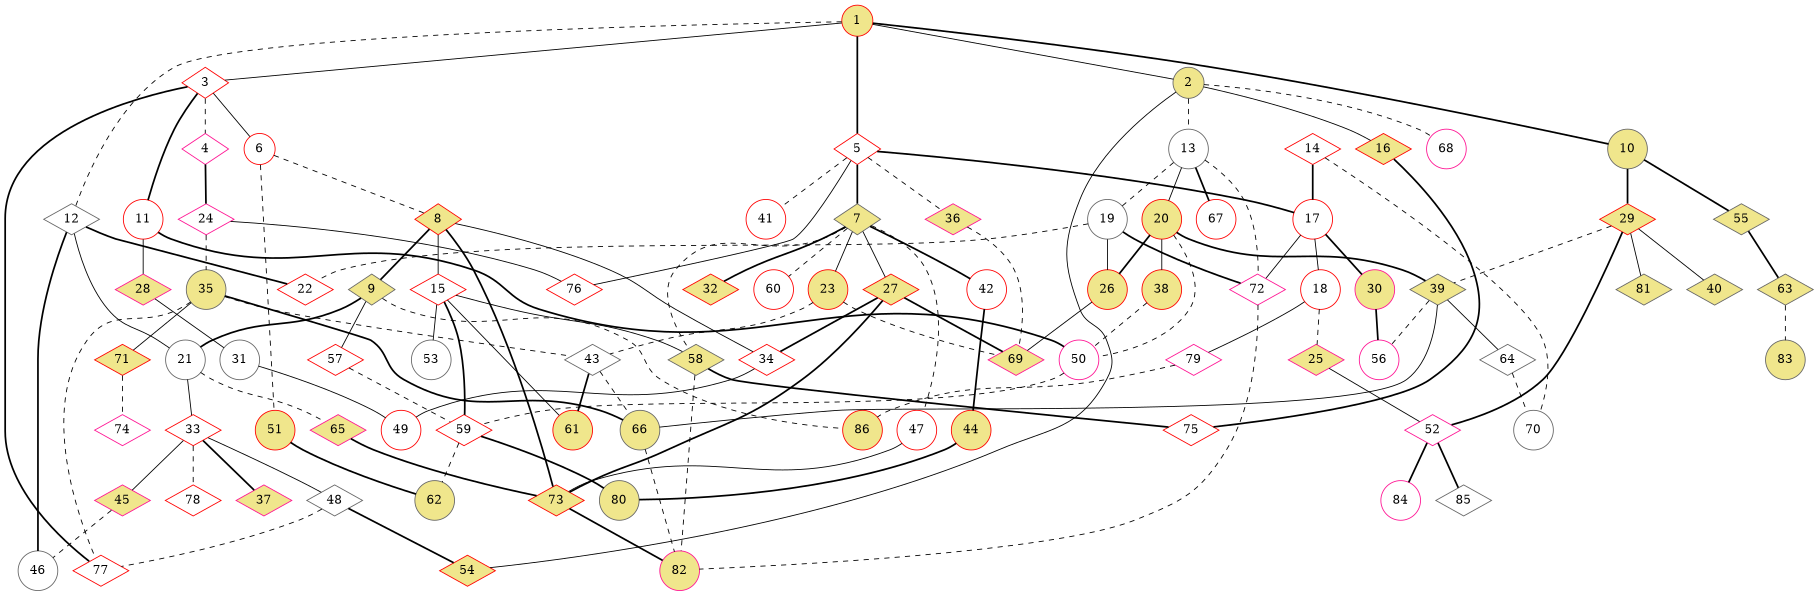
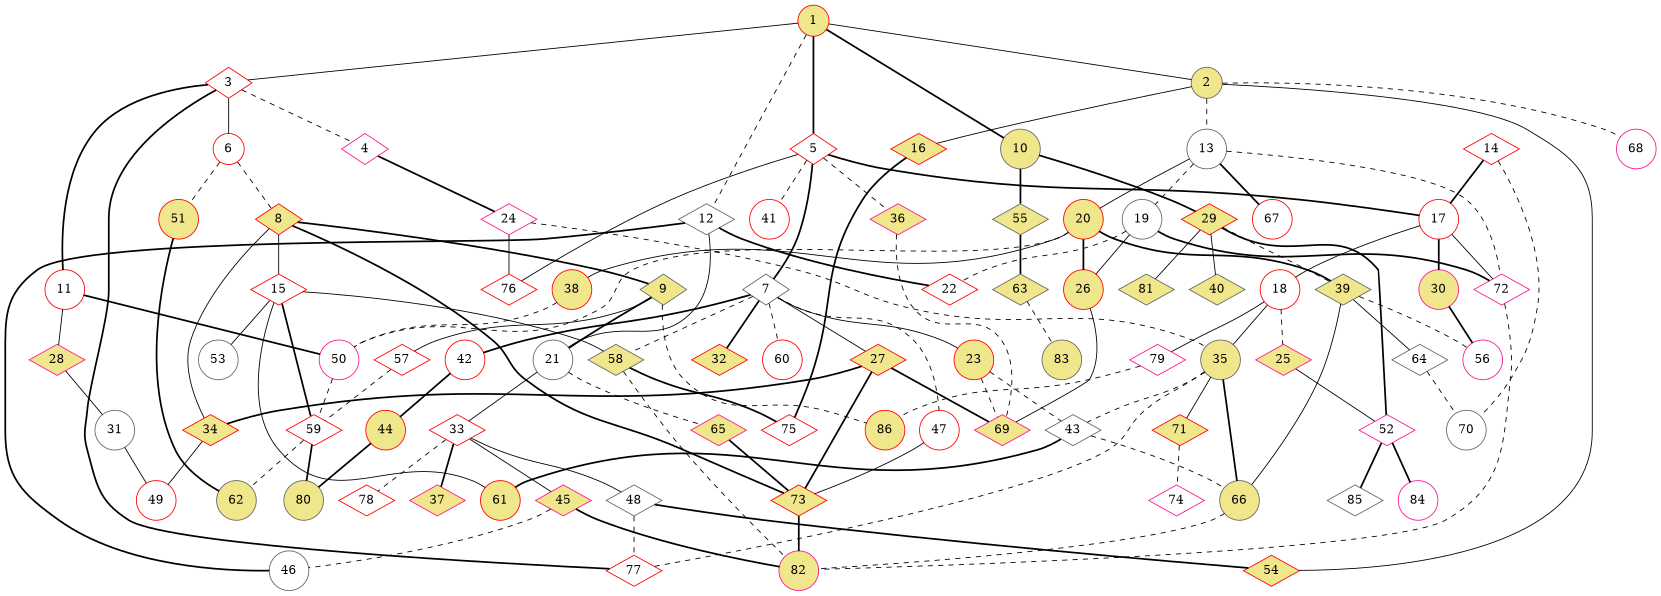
node "7": fillcolor khaki -> white
edge "18" -- "35": added
node "34": fillcolor white -> khaki
edge "45" -- "82": added
